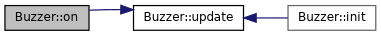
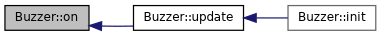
edge "Buzzer::on" -> "Buzzer::update": reversed
